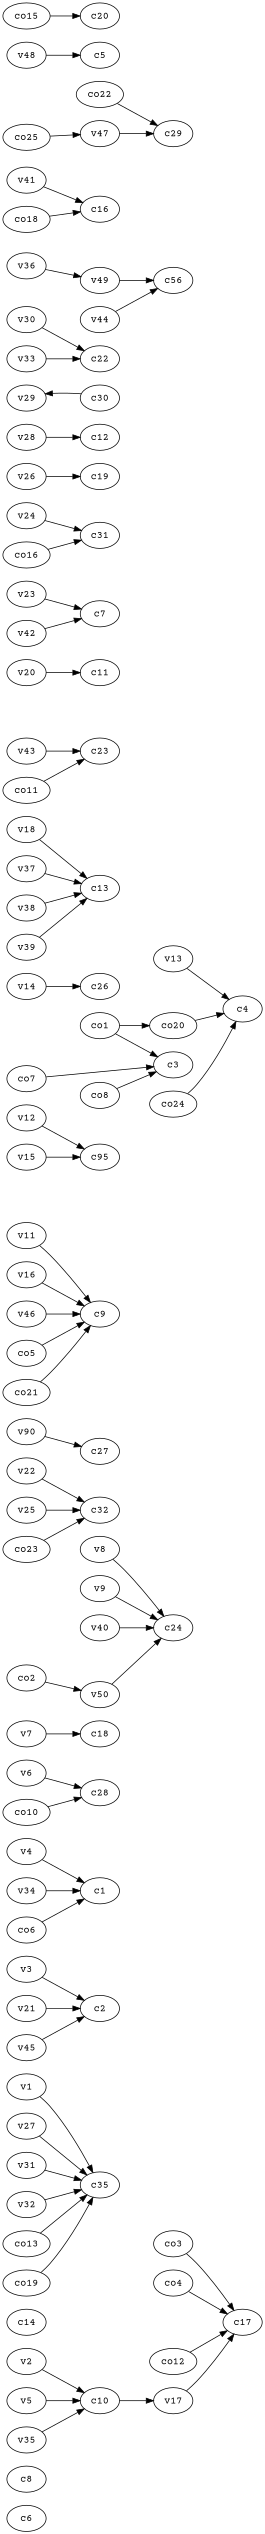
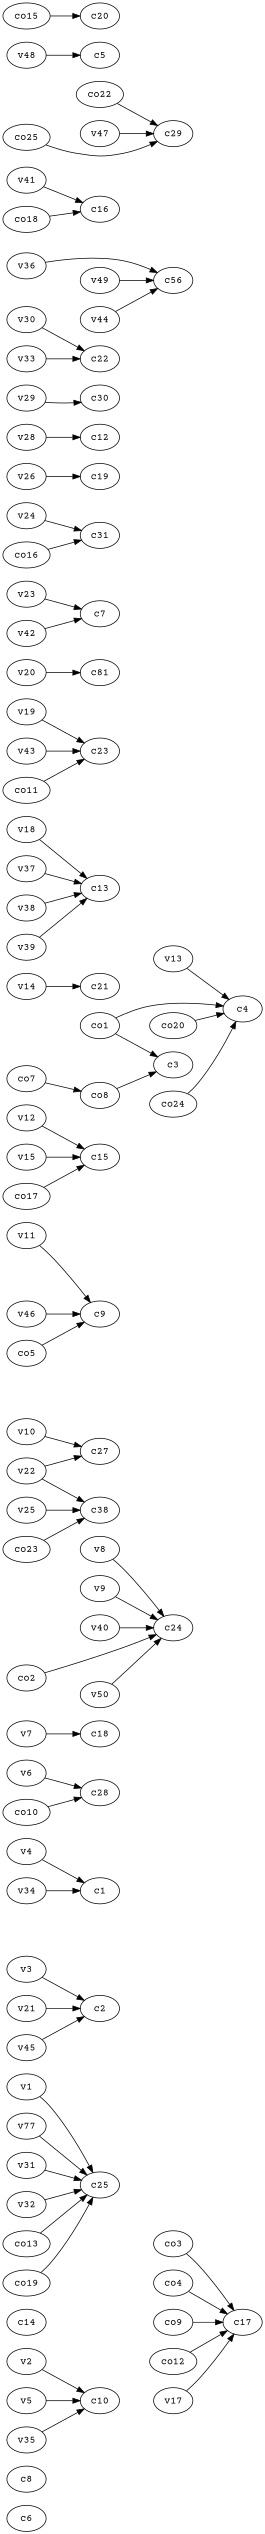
edge "co25" -> "v47": now "co25" -> "c29"
edge "v36" -> "v49": now "v36" -> "c56"
edge "c30" -> "v29": reversed
node "c11": label "c11" -> "c81"
node "v19": added
node "c26": label "c26" -> "c21"
edge "co1" -> "co20": now "co1" -> "c4"
edge "co7" -> "c3": now "co7" -> "co8"
node "c95": label "c95" -> "c15"
node "co17": added
node "v16": removed
node "co21": removed
node "v90": label "v90" -> "v10"
edge "v22" -> "c27": added
node "c32": label "c32" -> "c38"
edge "co2" -> "v50": now "co2" -> "c24"
node "co6": removed
node "v27": label "v27" -> "v77"
node "c35": label "c35" -> "c25"
node "co9": added
edge "c10" -> "v17": removed
